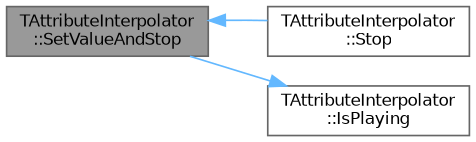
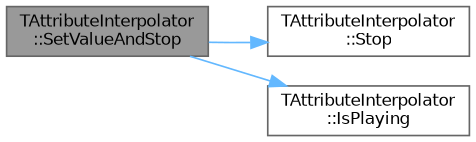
edge "TAttributeInterpolator ::Stop" -> "TAttributeInterpolator ::SetValueAndStop": reversed
